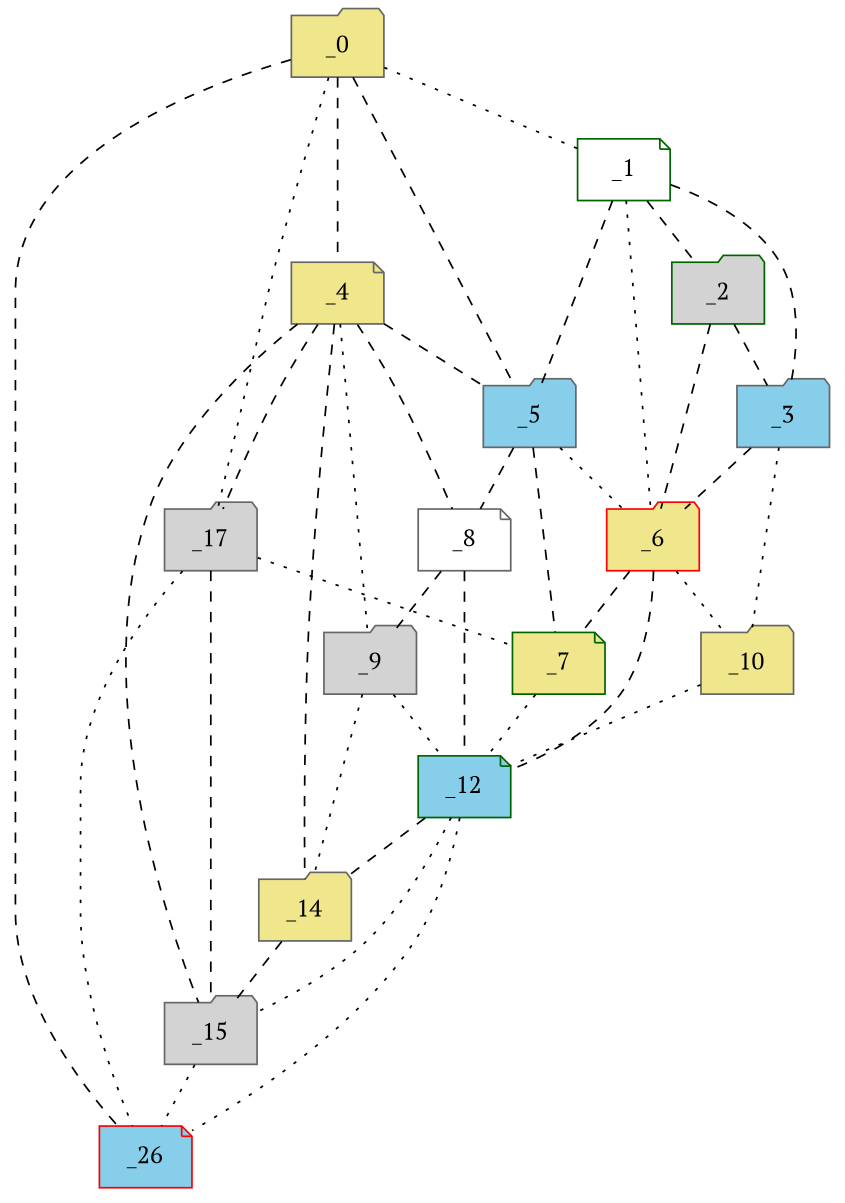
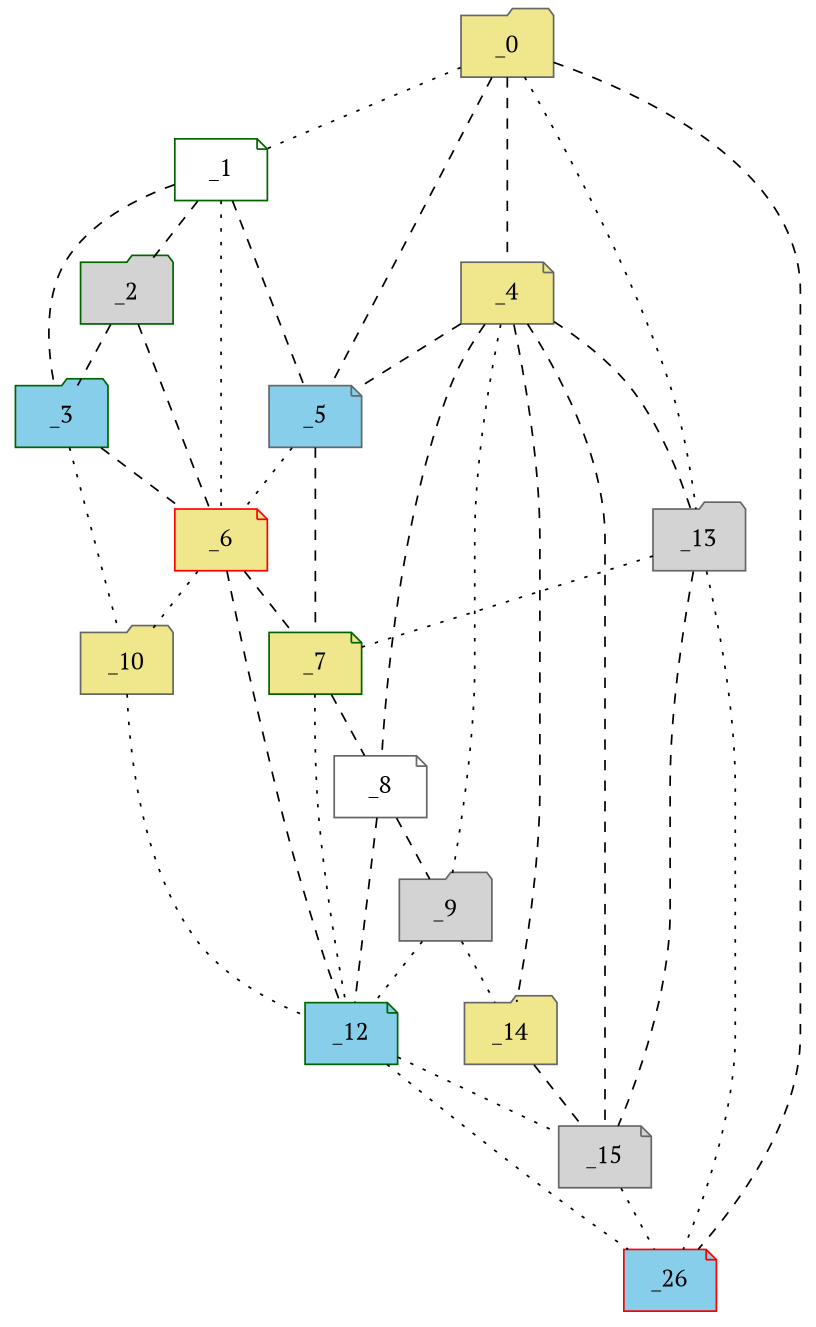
node "_5": shape folder -> note
node "_3": color gray40 -> darkgreen
edge "_5" -- "_8": now "_7" -- "_8"
node "_17": label "_17" -> "_13"
node "_6": shape folder -> note
edge "_12" -- "_14": removed
node "_15": shape folder -> note
